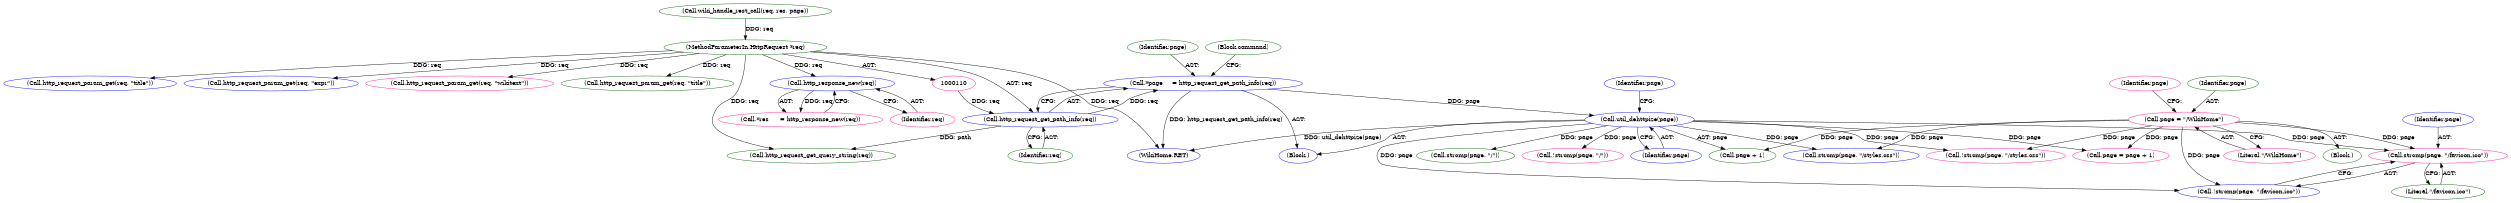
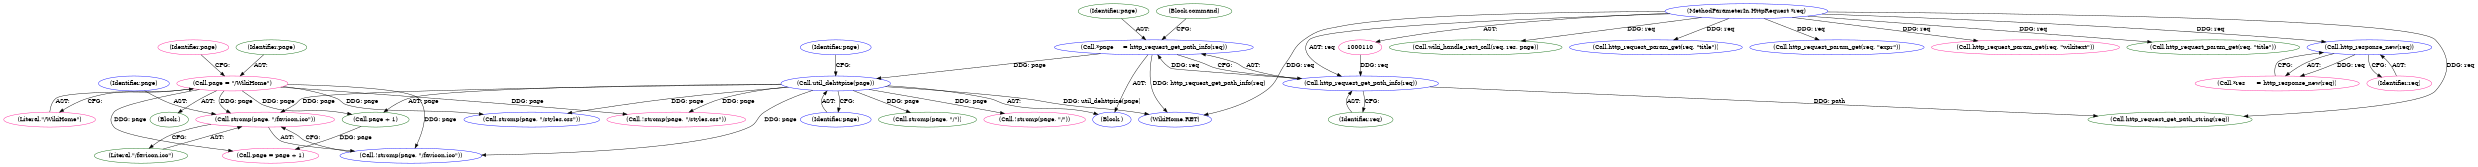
edge "(Call,wiki_handle_rest_call(req, res, page))" -> "(MethodParameterIn,HttpRequest *req)": reversed
node "(MethodParameterIn,HttpRequest *req)": color darkgreen -> blue
edge "(Call,util_dehttpize(page))" -> "(Call,page = page + 1)": now "(Call,page + 1)" -> "(Call,page = page + 1)"
node "(Call,http_request_get_query_string(req))": label "(Call,http_request_get_query_string(req))" -> "(Call,http_request_get_path_string(req))"
